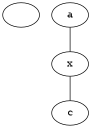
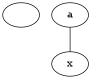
node "c": removed
